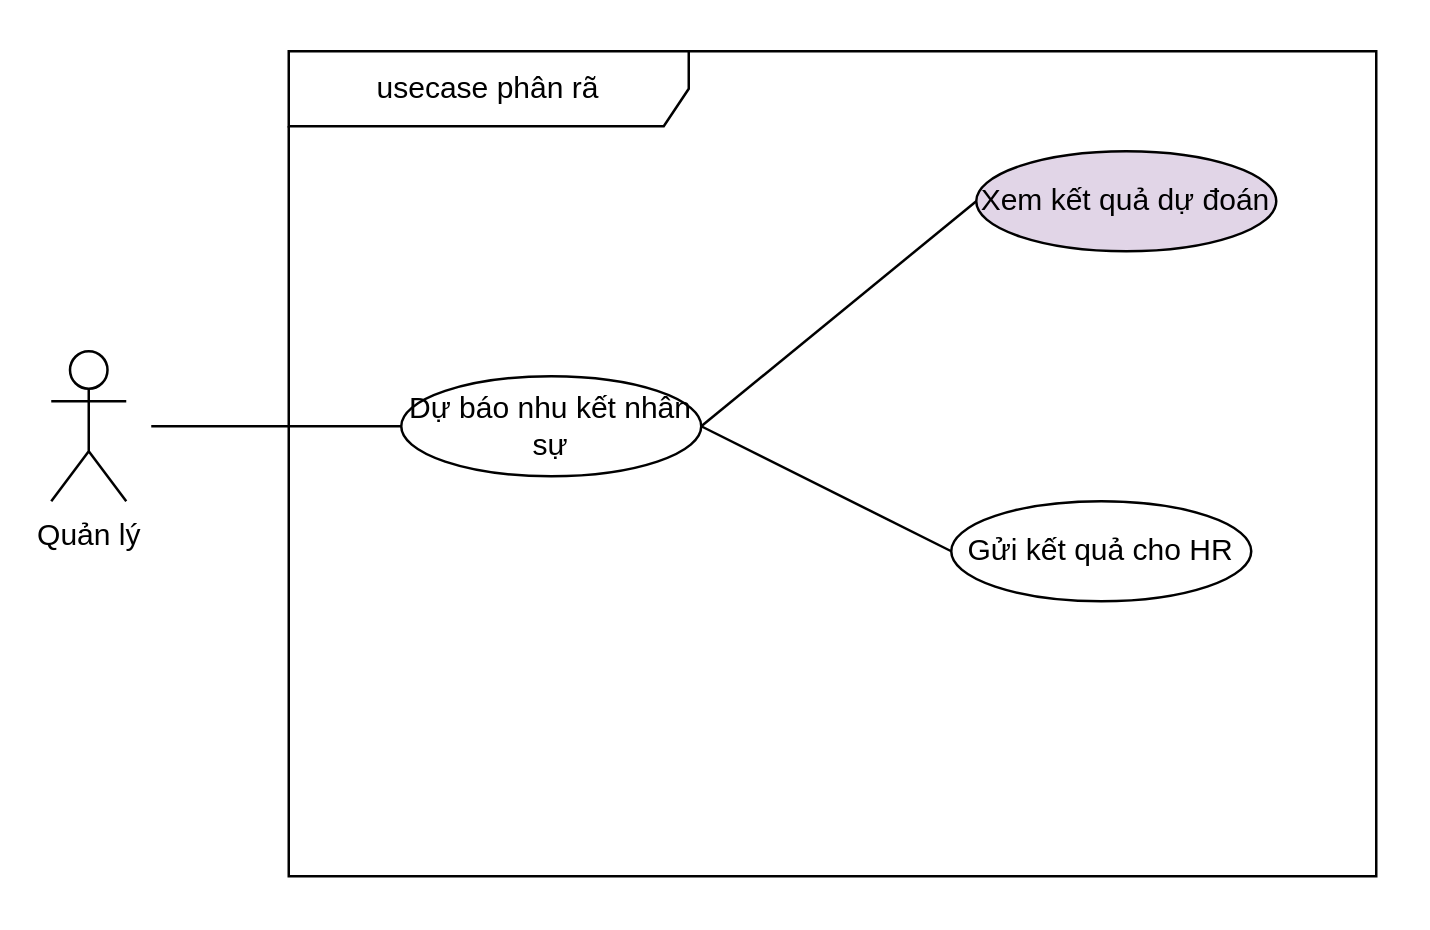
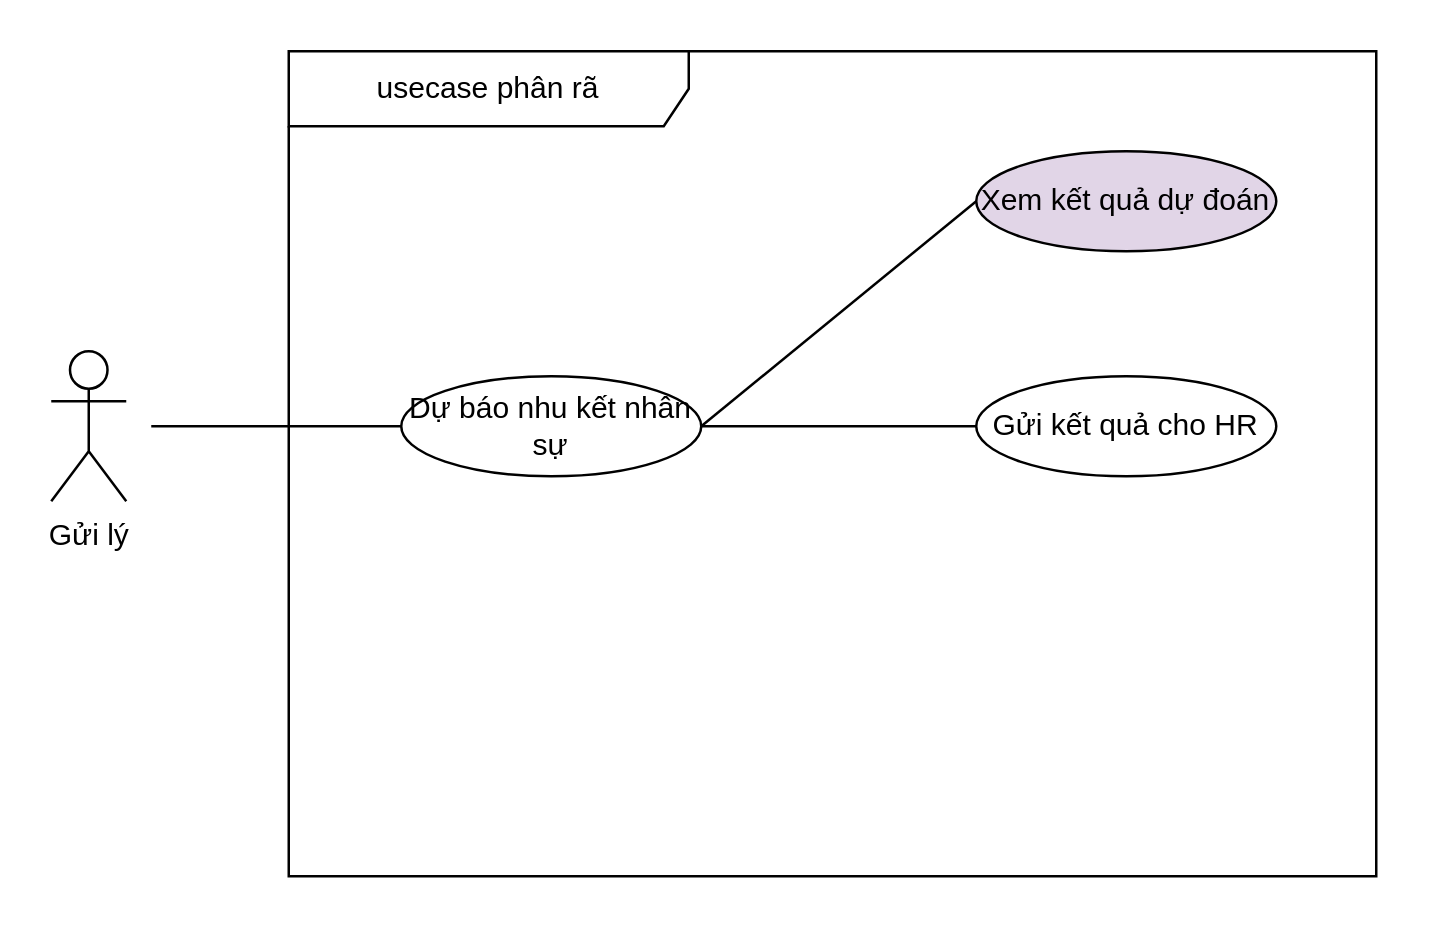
node "Quản lý": label "Quản lý" -> "Gửi lý"
node "Gửi kết quả cho HR": moved (1101, 551) -> (1126, 426)
